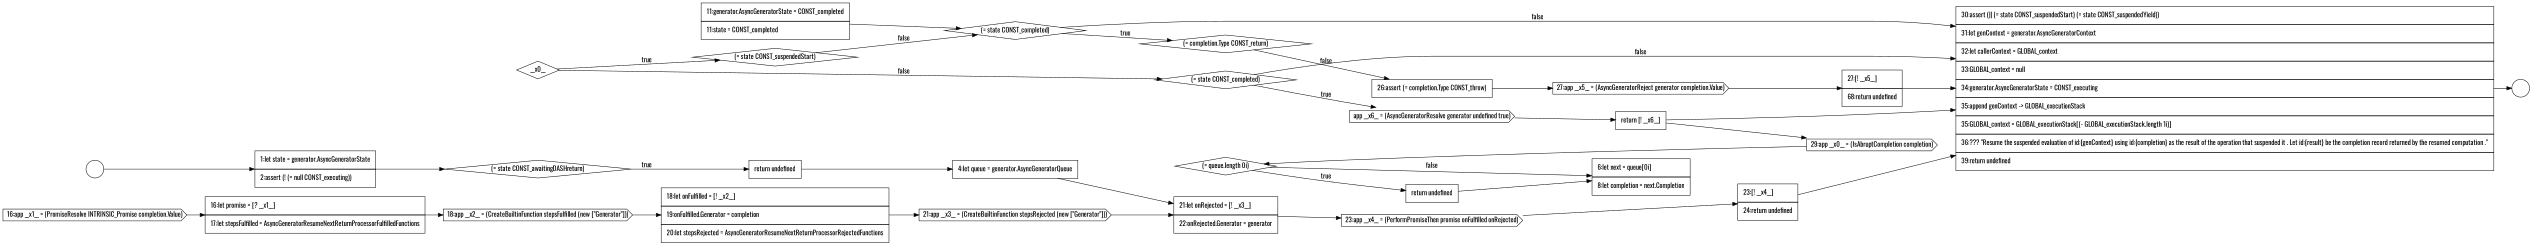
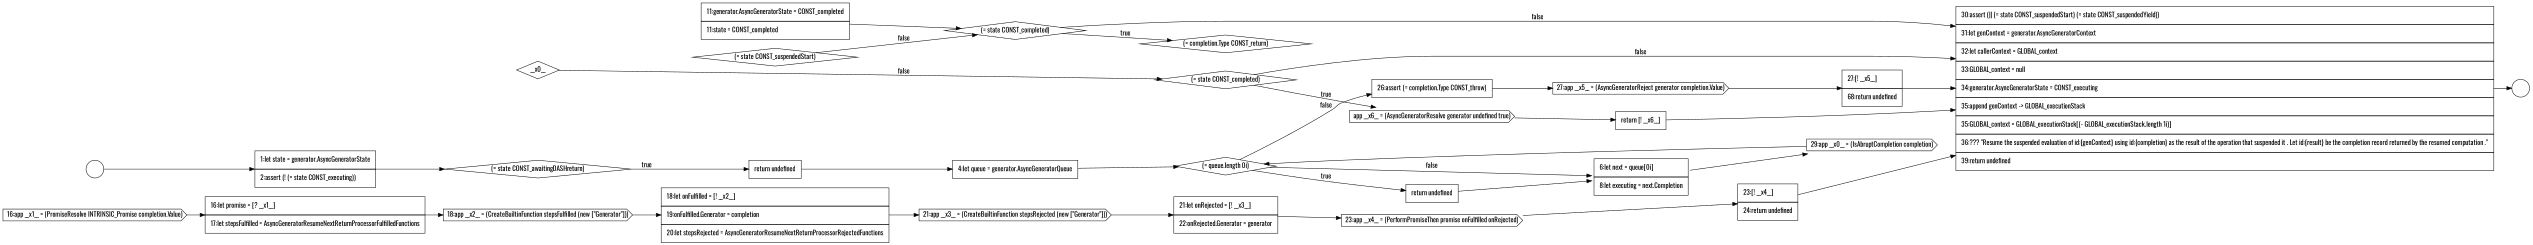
edge "(= completion.Type CONST_return)" -> "26:assert (= completion.Type CONST_throw)": now "(= queue.length 0i)" -> "26:assert (= completion.Type CONST_throw)"
edge "__x0__" -> "(= state CONST_suspendedStart)": removed, label "true"
edge "return [! __x6__]" -> "29:app __x0__ = (IsAbruptCompletion completion)": now "6:let next = queue[0i]" -> "29:app __x0__ = (IsAbruptCompletion completion)"
node "1:let state = generator.AsyncGeneratorState": text "2:assert (! (= null CONST_executing))" -> "2:assert (! (= state CONST_executing))"
node "6:let next = queue[0i]": text "8:let completion = next.Completion" -> "8:let executing = next.Completion"
edge "4:let queue = generator.AsyncGeneratorQueue" -> "21:let onRejected = [! __x3__]": now "4:let queue = generator.AsyncGeneratorQueue" -> "(= queue.length 0i)"
